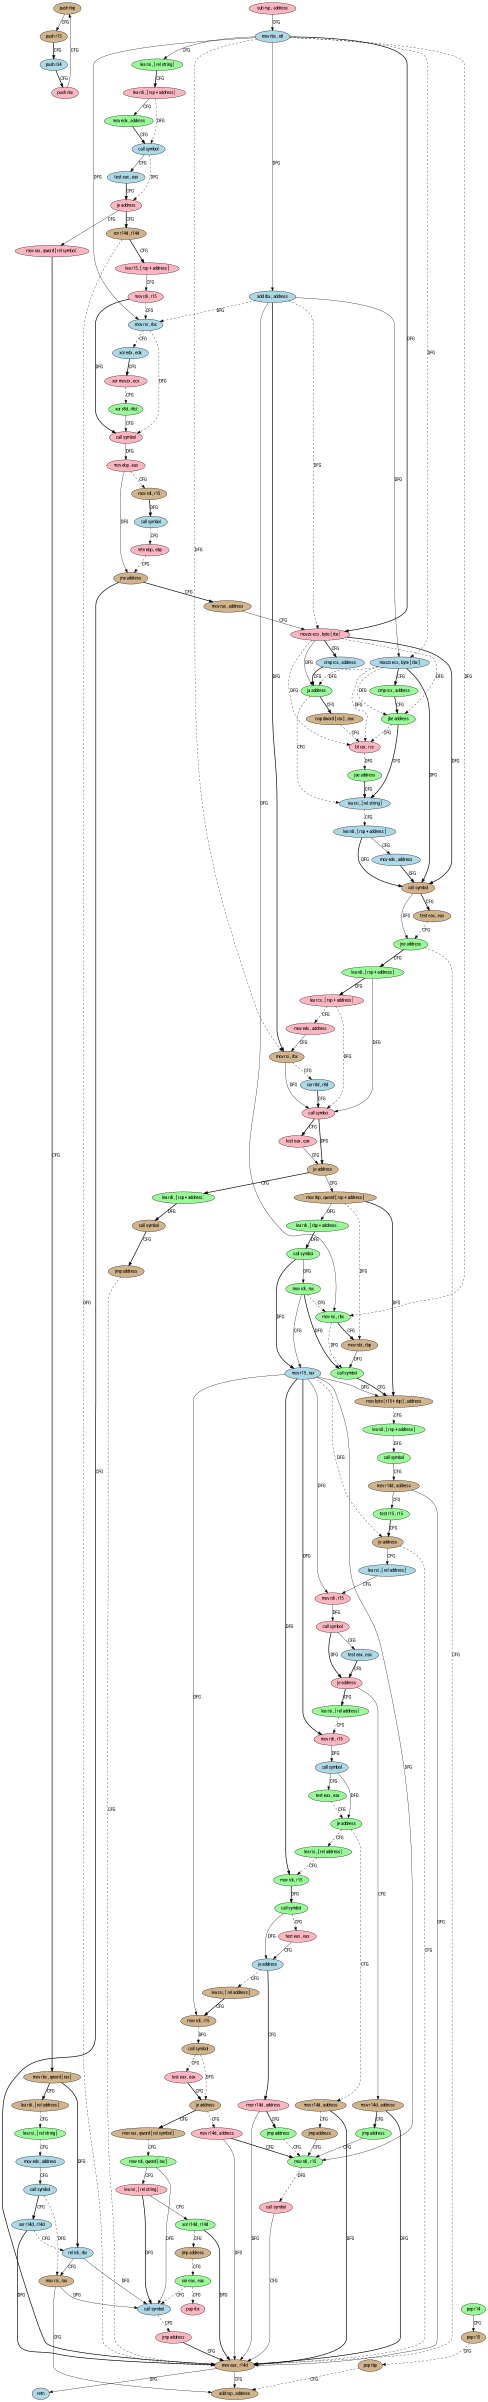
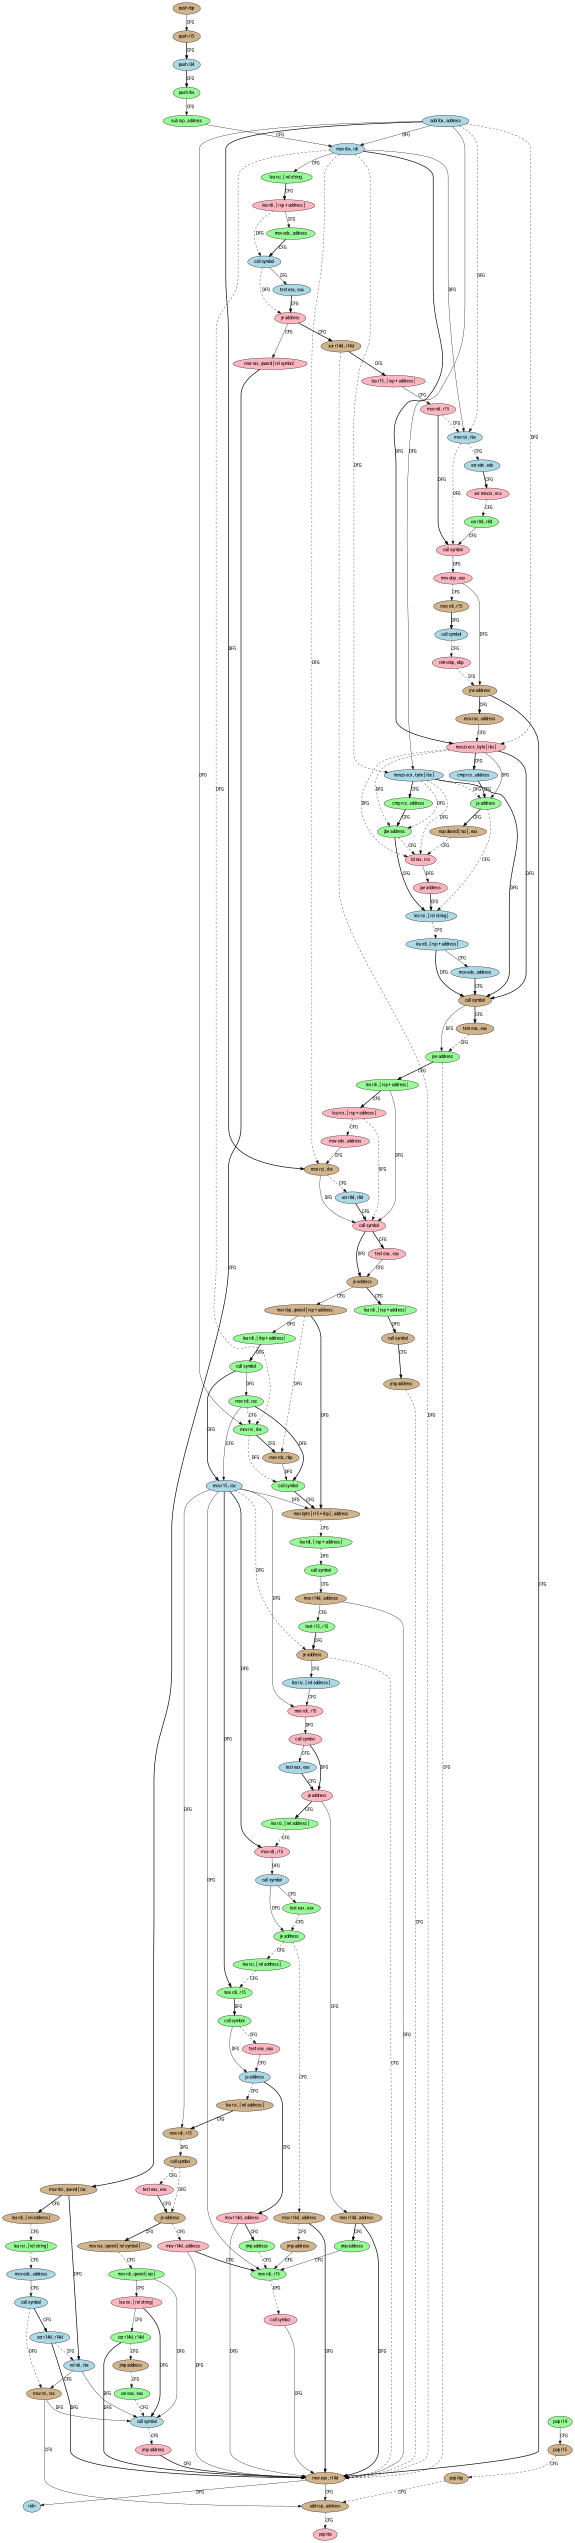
node "sub rsp , address": fillcolor lightpink -> palegreen
edge "push rbx" -> "push rbp": now "push rbx" -> "sub rsp , address"
node "push rbx": fillcolor lightpink -> palegreen
edge "mov rbx , rdi" -> "add rbx , address": reversed
edge "bt rax , rcx" -> "jae address": style dashed -> solid
node "jae address": fillcolor palegreen -> lightpink
edge "xor eax , eax" -> "pop rbx": now "add rsp , address" -> "pop rbx"
